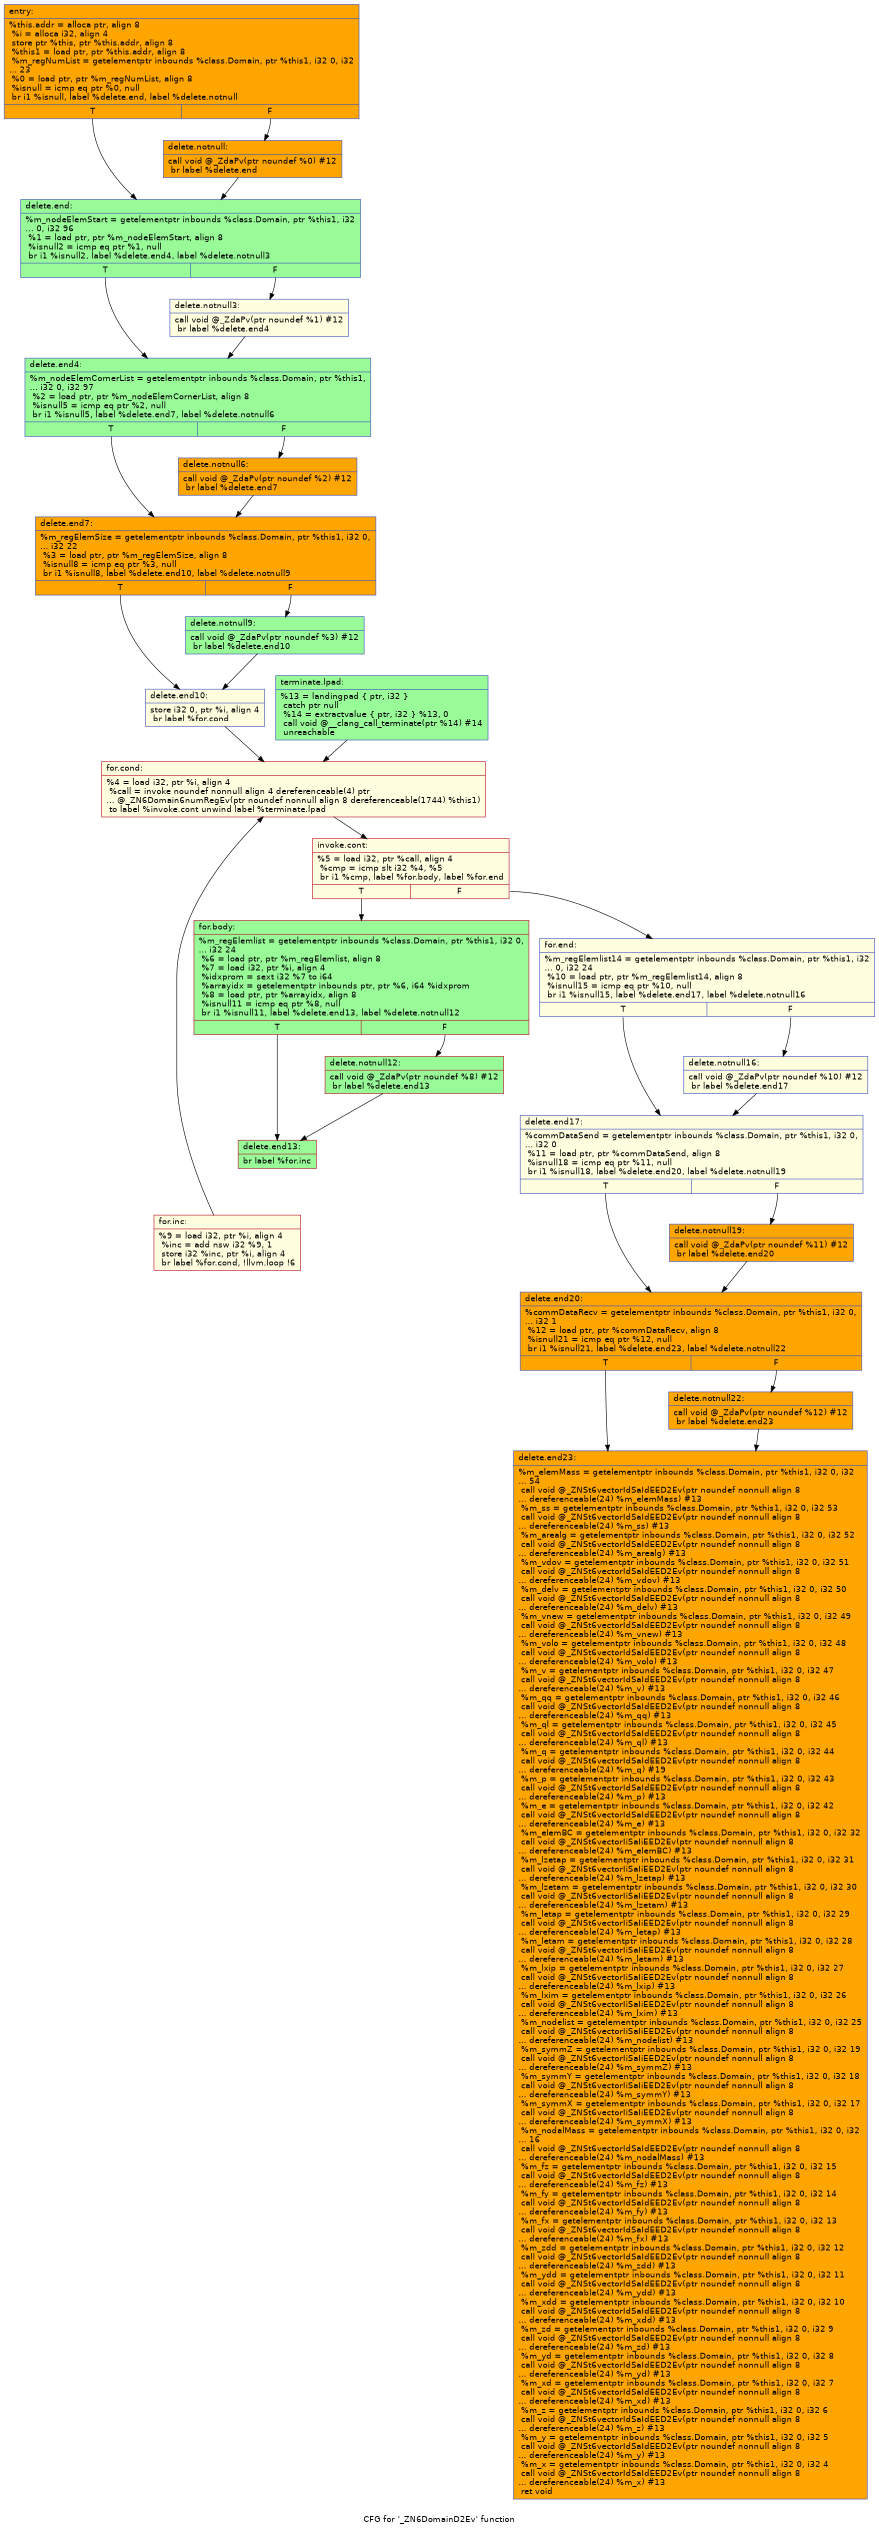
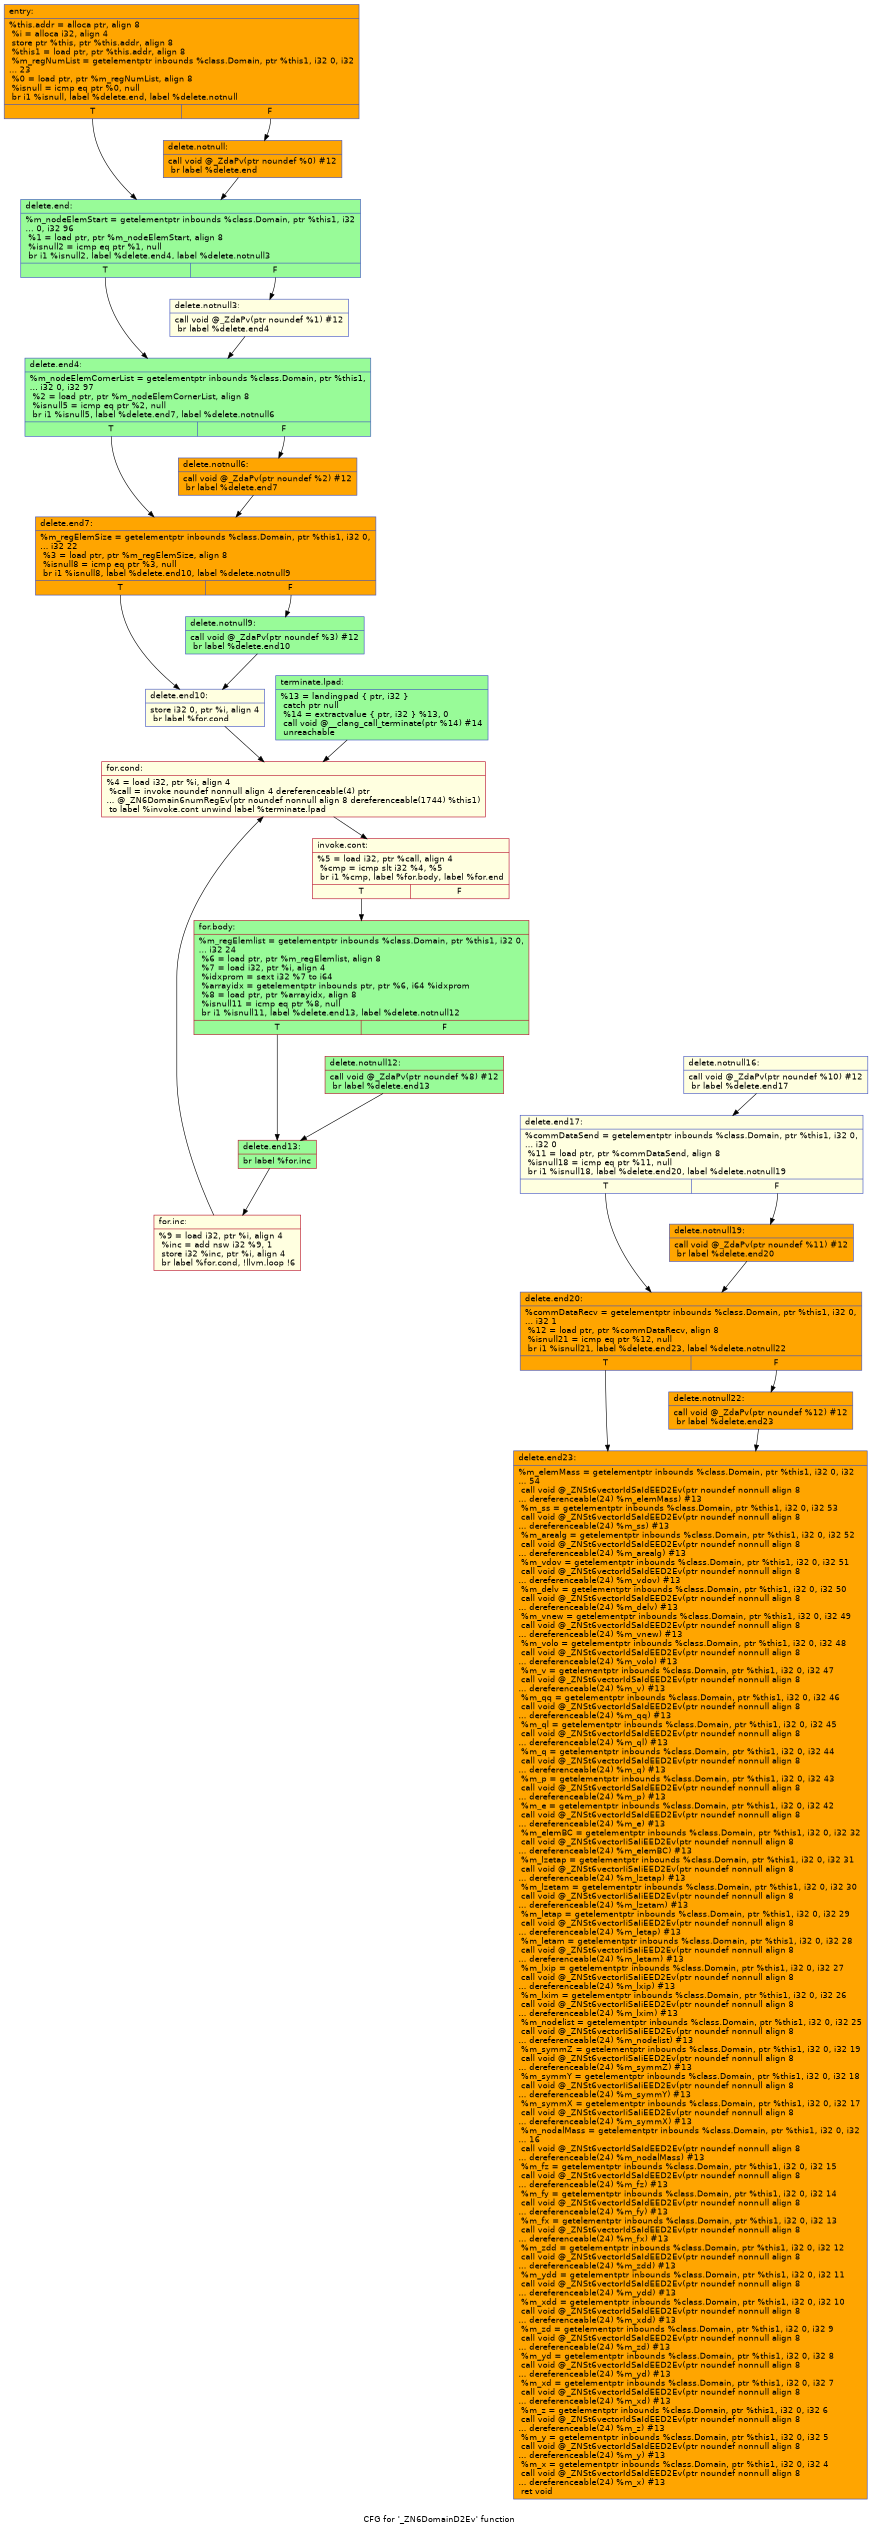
node "for.end:": removed
edge "for.body:" -> "delete.notnull12:": removed
edge "delete.end13:" -> "for.inc:": added
node "delete.end23:": text "... dereferenceable(24) %m_q) #19" -> "... dereferenceable(24) %m_q) #13"
